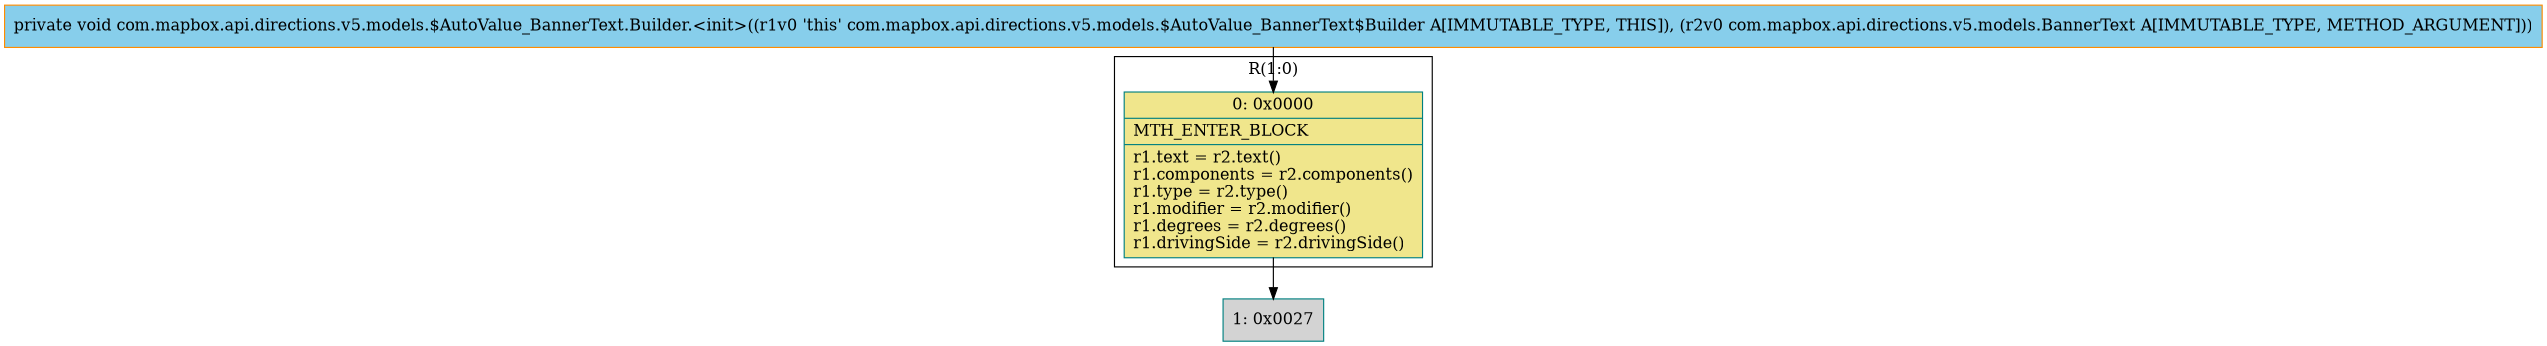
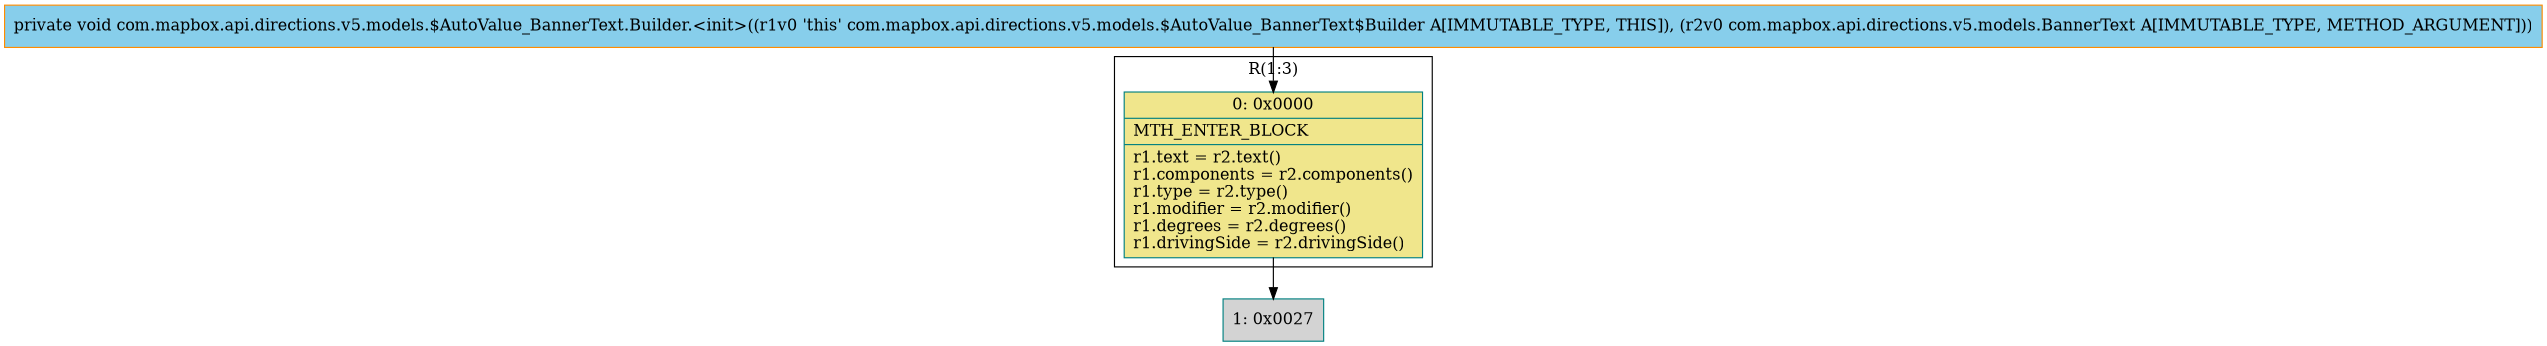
cluster "R(1:0)": label "R(1:0)" -> "R(1:3)"
